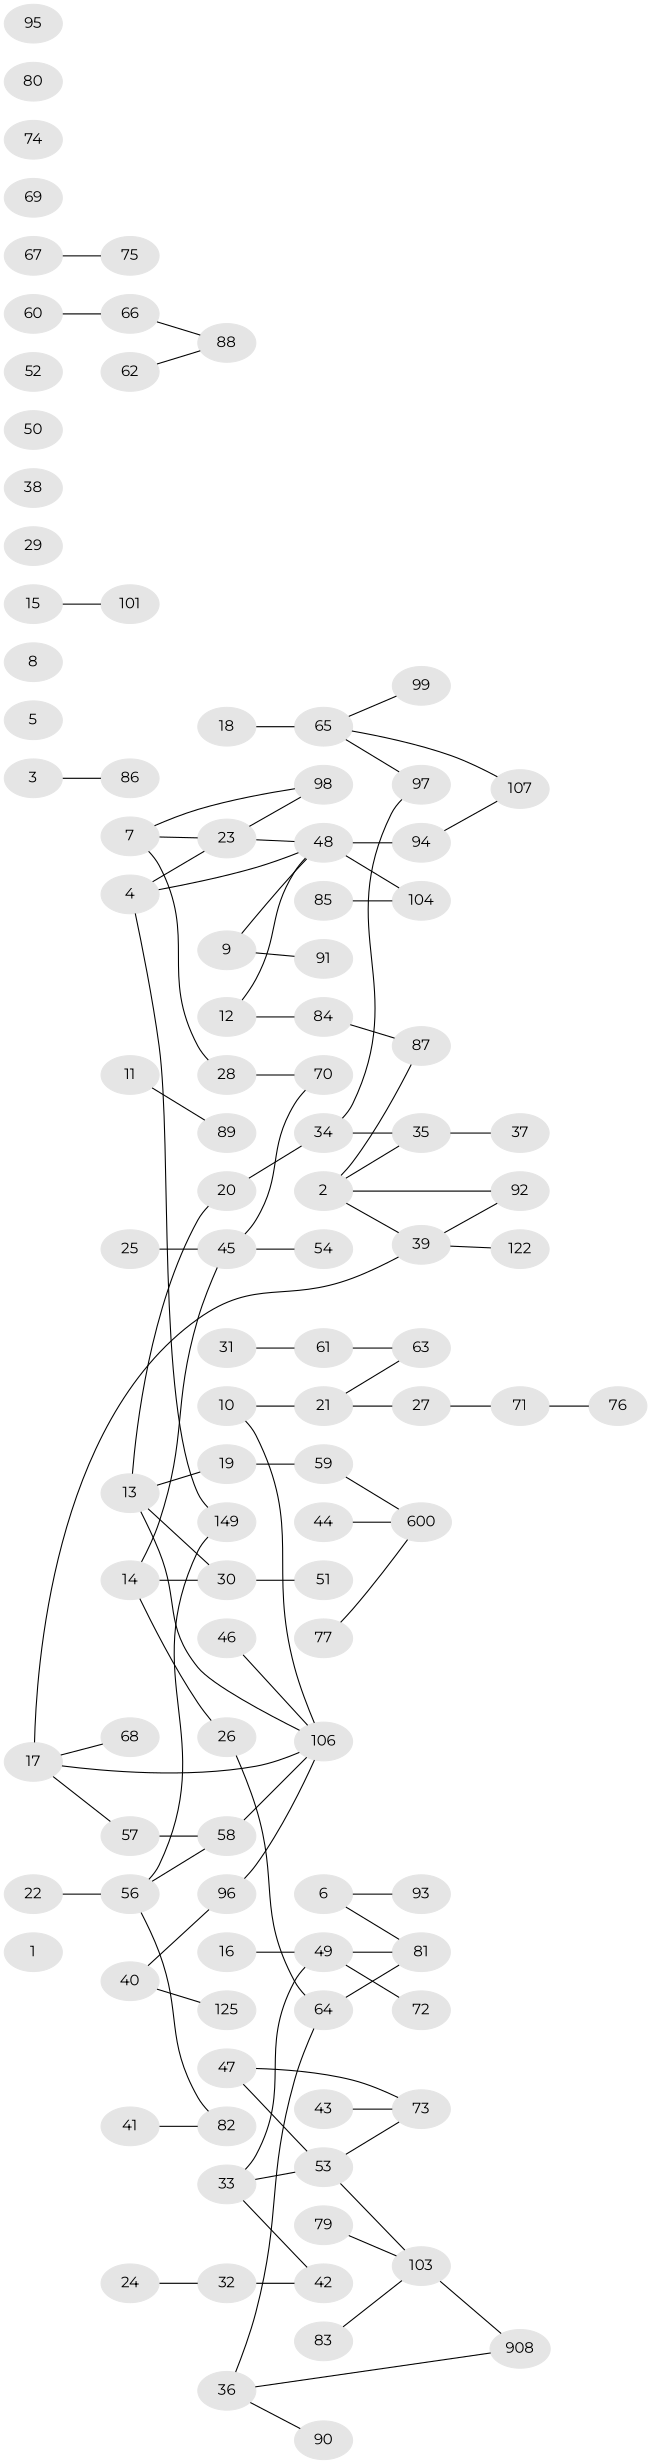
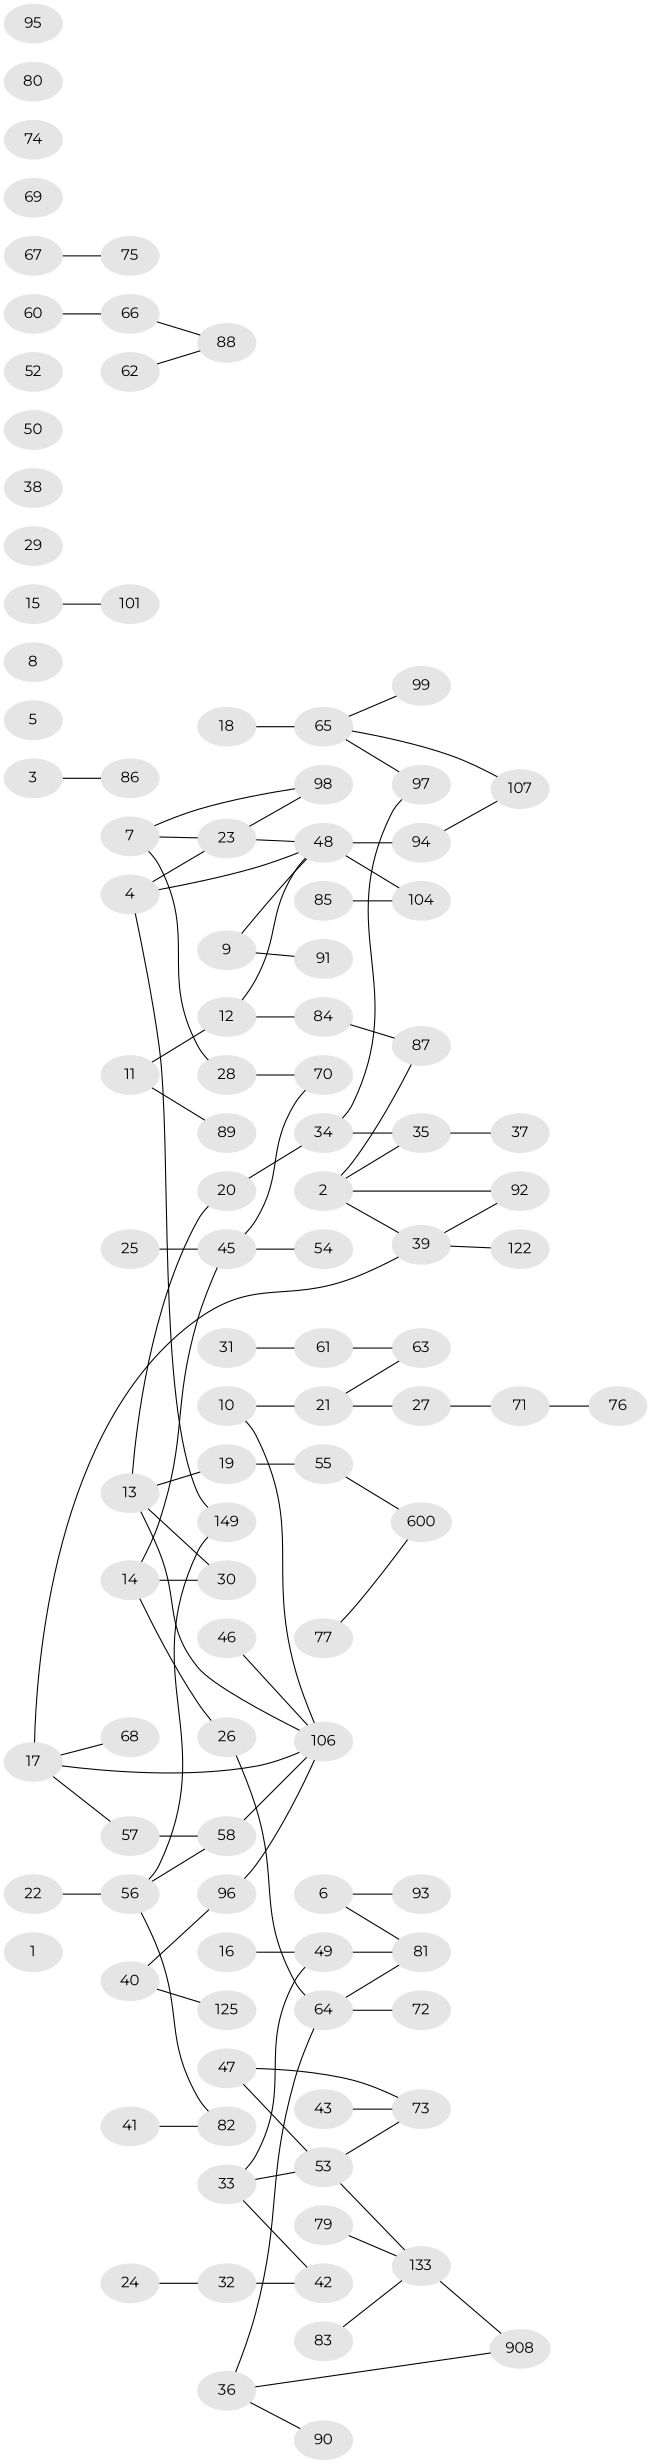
edge "12" -- "11": added
node "59": label "59" -> "55"
node "44": removed
node "51": removed
edge "49" -- "72": now "64" -- "72"
node "103": label "103" -> "133"
